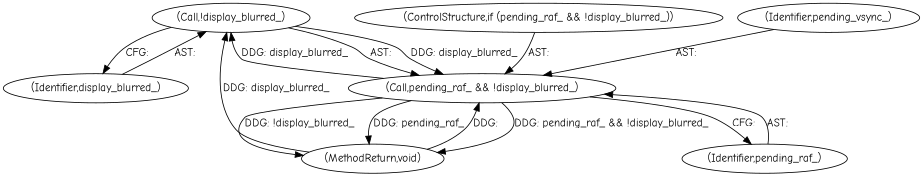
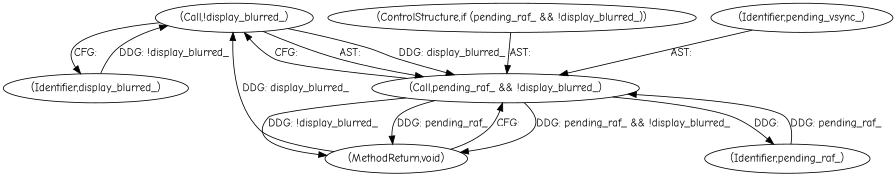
edge "(Identifier,display_blurred_)" -> "(Call,!display_blurred_)": label "AST: " -> "DDG: !display_blurred_"
edge "(Call,pending_raf_ && !display_blurred_)" -> "(Call,!display_blurred_)": label "DDG: display_blurred_" -> "CFG: "
edge "(MethodReturn,void)" -> "(Call,pending_raf_ && !display_blurred_)": label "DDG: " -> "CFG: "
edge "(Call,pending_raf_ && !display_blurred_)" -> "(Identifier,pending_raf_)": label "CFG: " -> "DDG: "
edge "(Identifier,pending_raf_)" -> "(Call,pending_raf_ && !display_blurred_)": label "AST: " -> "DDG: pending_raf_"
